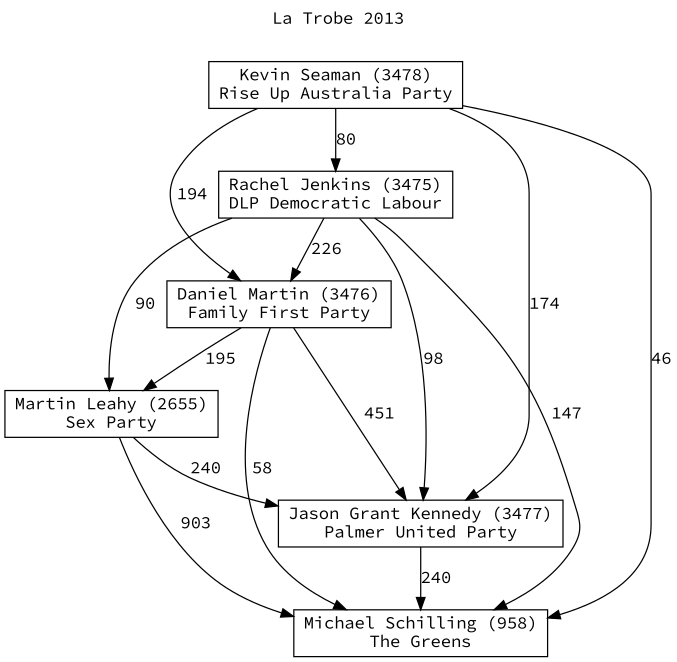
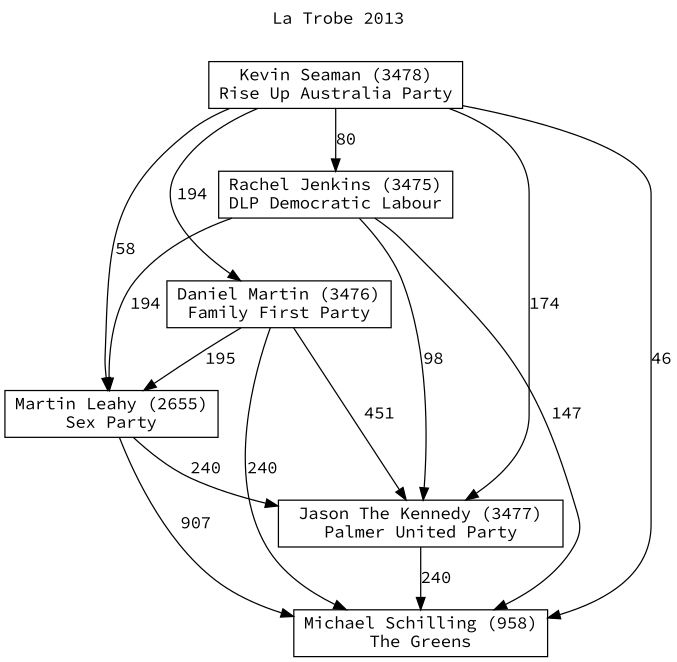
edge "Kevin Seaman (3478) Rise Up Australia Party" -> "Martin Leahy (2655) Sex Party": added, label "58"
edge "Rachel Jenkins (3475) DLP Democratic Labour" -> "Daniel Martin (3476) Family First Party": removed, label "226"
edge "Rachel Jenkins (3475) DLP Democratic Labour" -> "Martin Leahy (2655) Sex Party": label "90" -> "194"
edge "Daniel Martin (3476) Family First Party" -> "Michael Schilling (958) The Greens": label "58" -> "240"
edge "Martin Leahy (2655) Sex Party" -> "Michael Schilling (958) The Greens": label "903" -> "907"
node "Jason Grant Kennedy (3477) Palmer United Party": label "Jason Grant Kennedy (3477) Palmer United Party" -> "Jason The Kennedy (3477) Palmer United Party"
